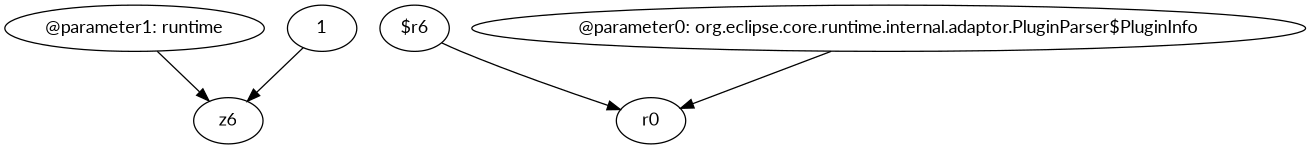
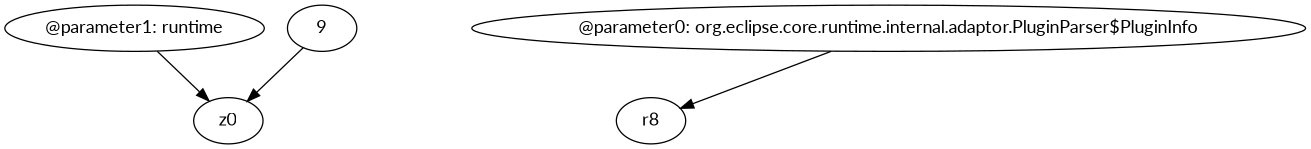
node "1": label "1" -> "9"
node "$r6": removed
node "z6": label "z6" -> "z0"
node "r0": label "r0" -> "r8"
